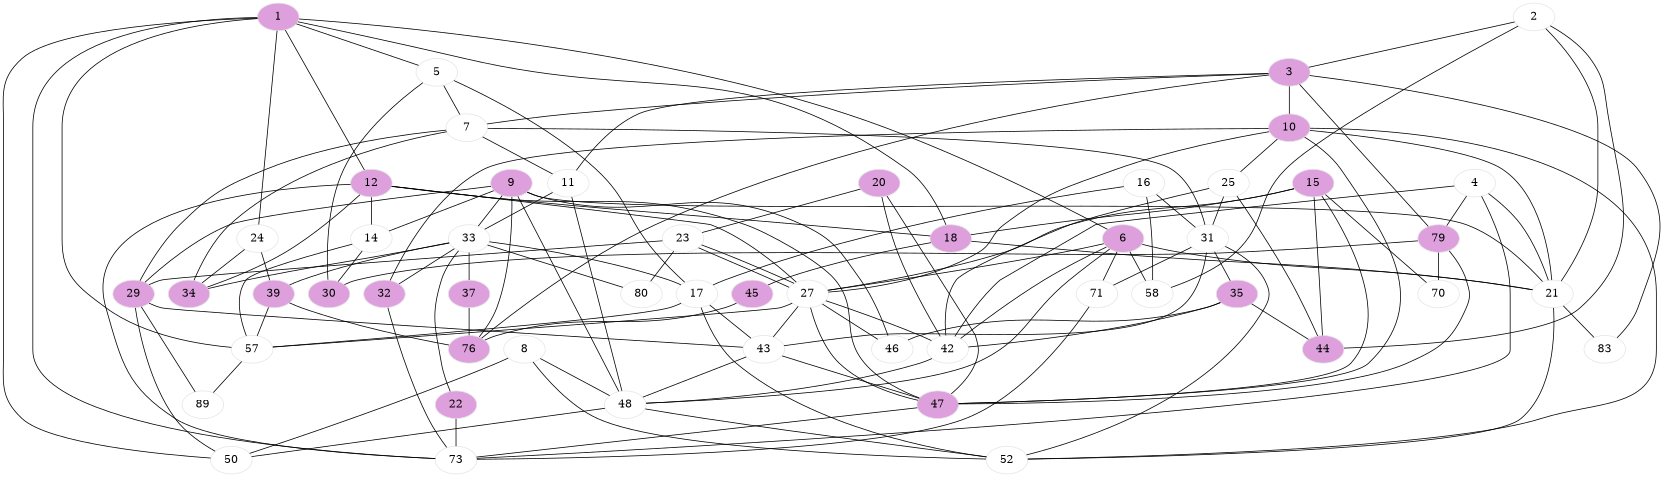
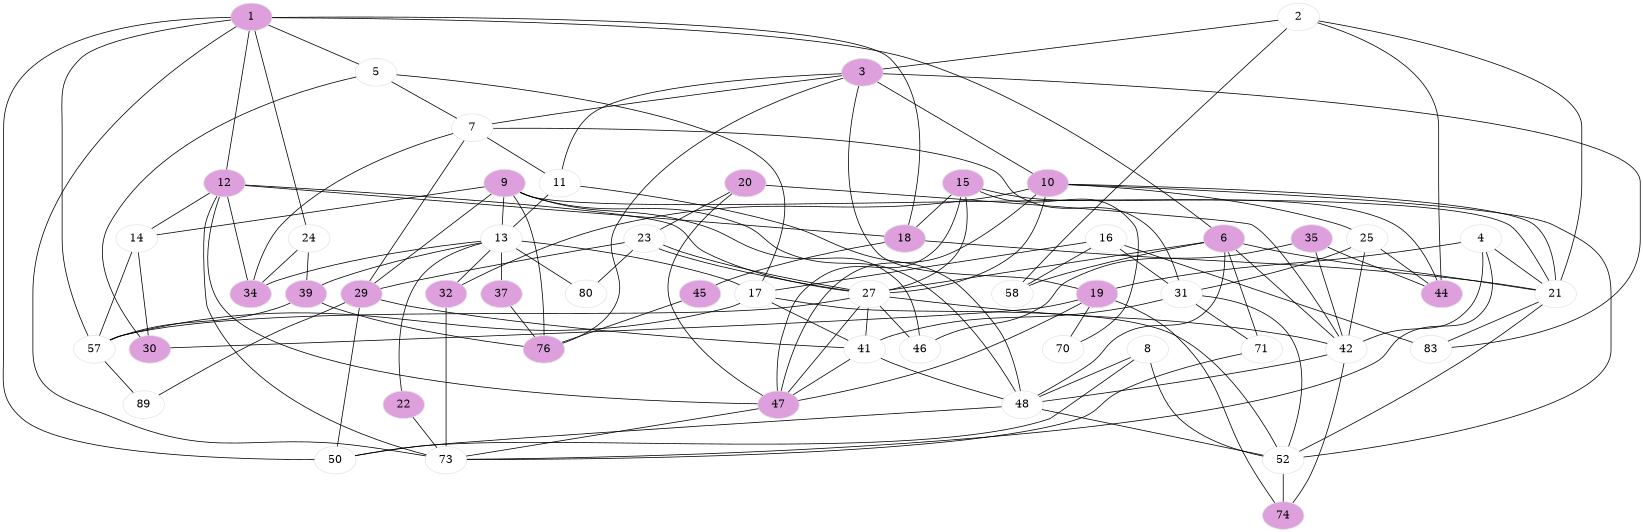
node "33": label "33" -> "13"
node "79": label "79" -> "19"
edge "31" -- "35": removed
edge "16" -- "83": added
node "43": label "43" -> "41"
node "74": added
